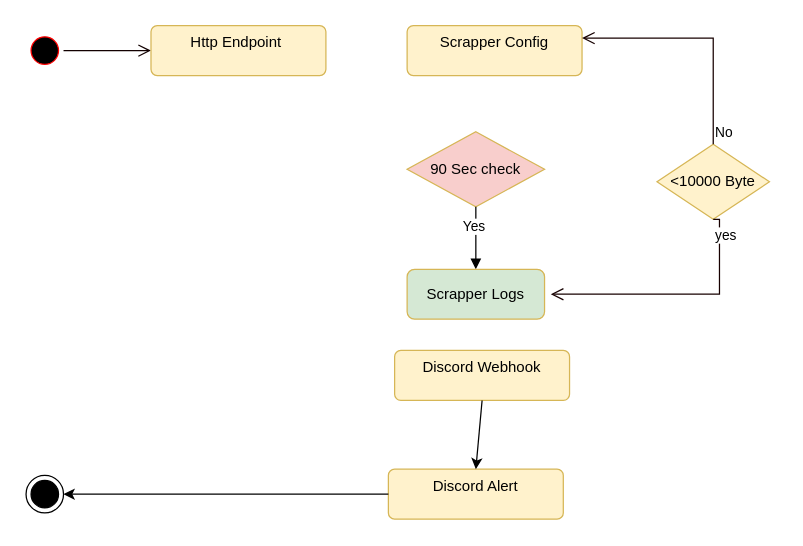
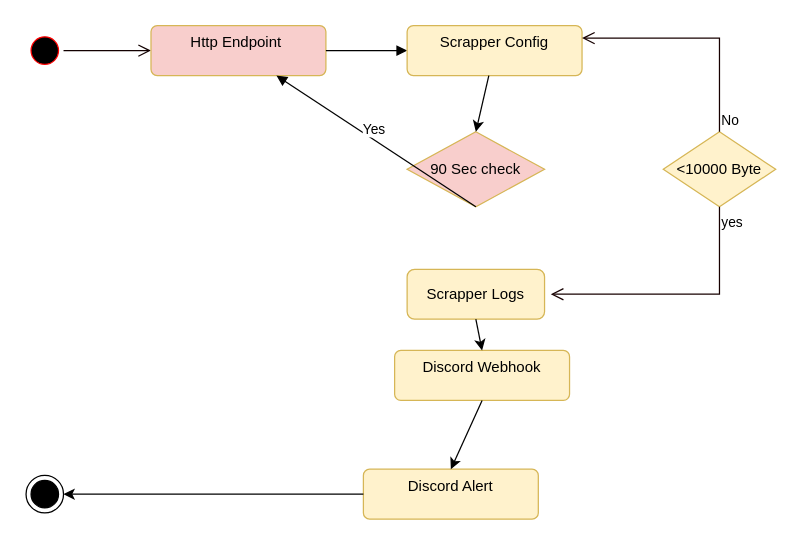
node "Http Endpoint": fillcolor #fff2cc -> #f8cecc
edge "Http Endpoint" -> "Scrapper Config": added
edge "Scrapper Config" -> "90 Sec check": added
node "<10000 Byte": moved (713, 182) -> (719, 169)
edge "90 Sec check" -> "Scrapper Logs": now "90 Sec check" -> "Http Endpoint"
node "Scrapper Logs": fillcolor #d5e8d4 -> #fff2cc
edge "Scrapper Logs" -> "Discord Webhook": added
node "Discord Alert": moved (476, 494) -> (451, 494)
